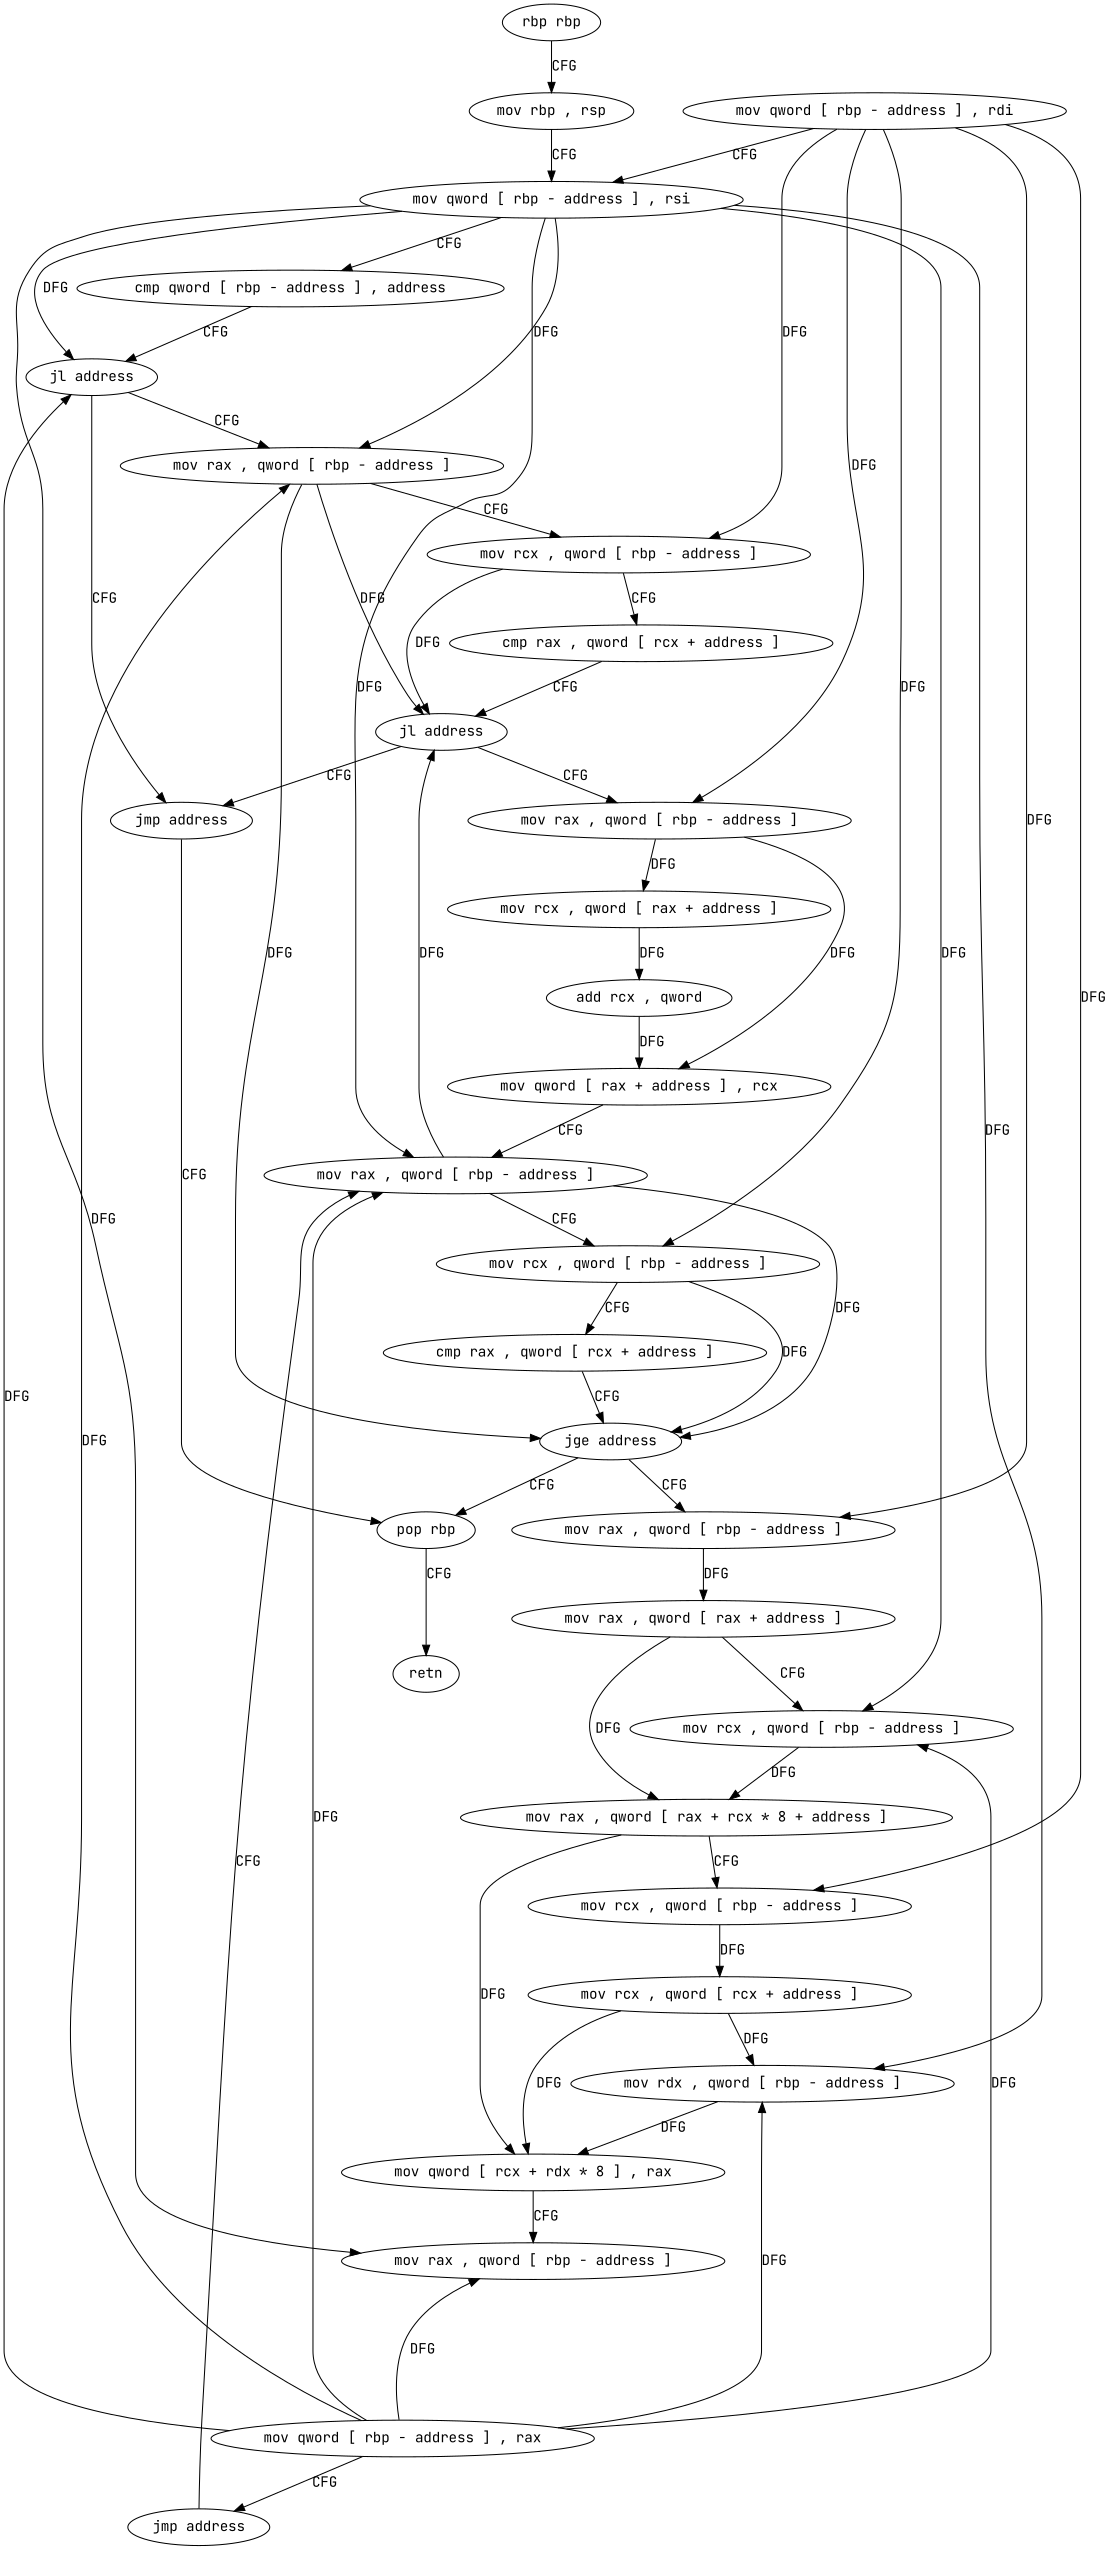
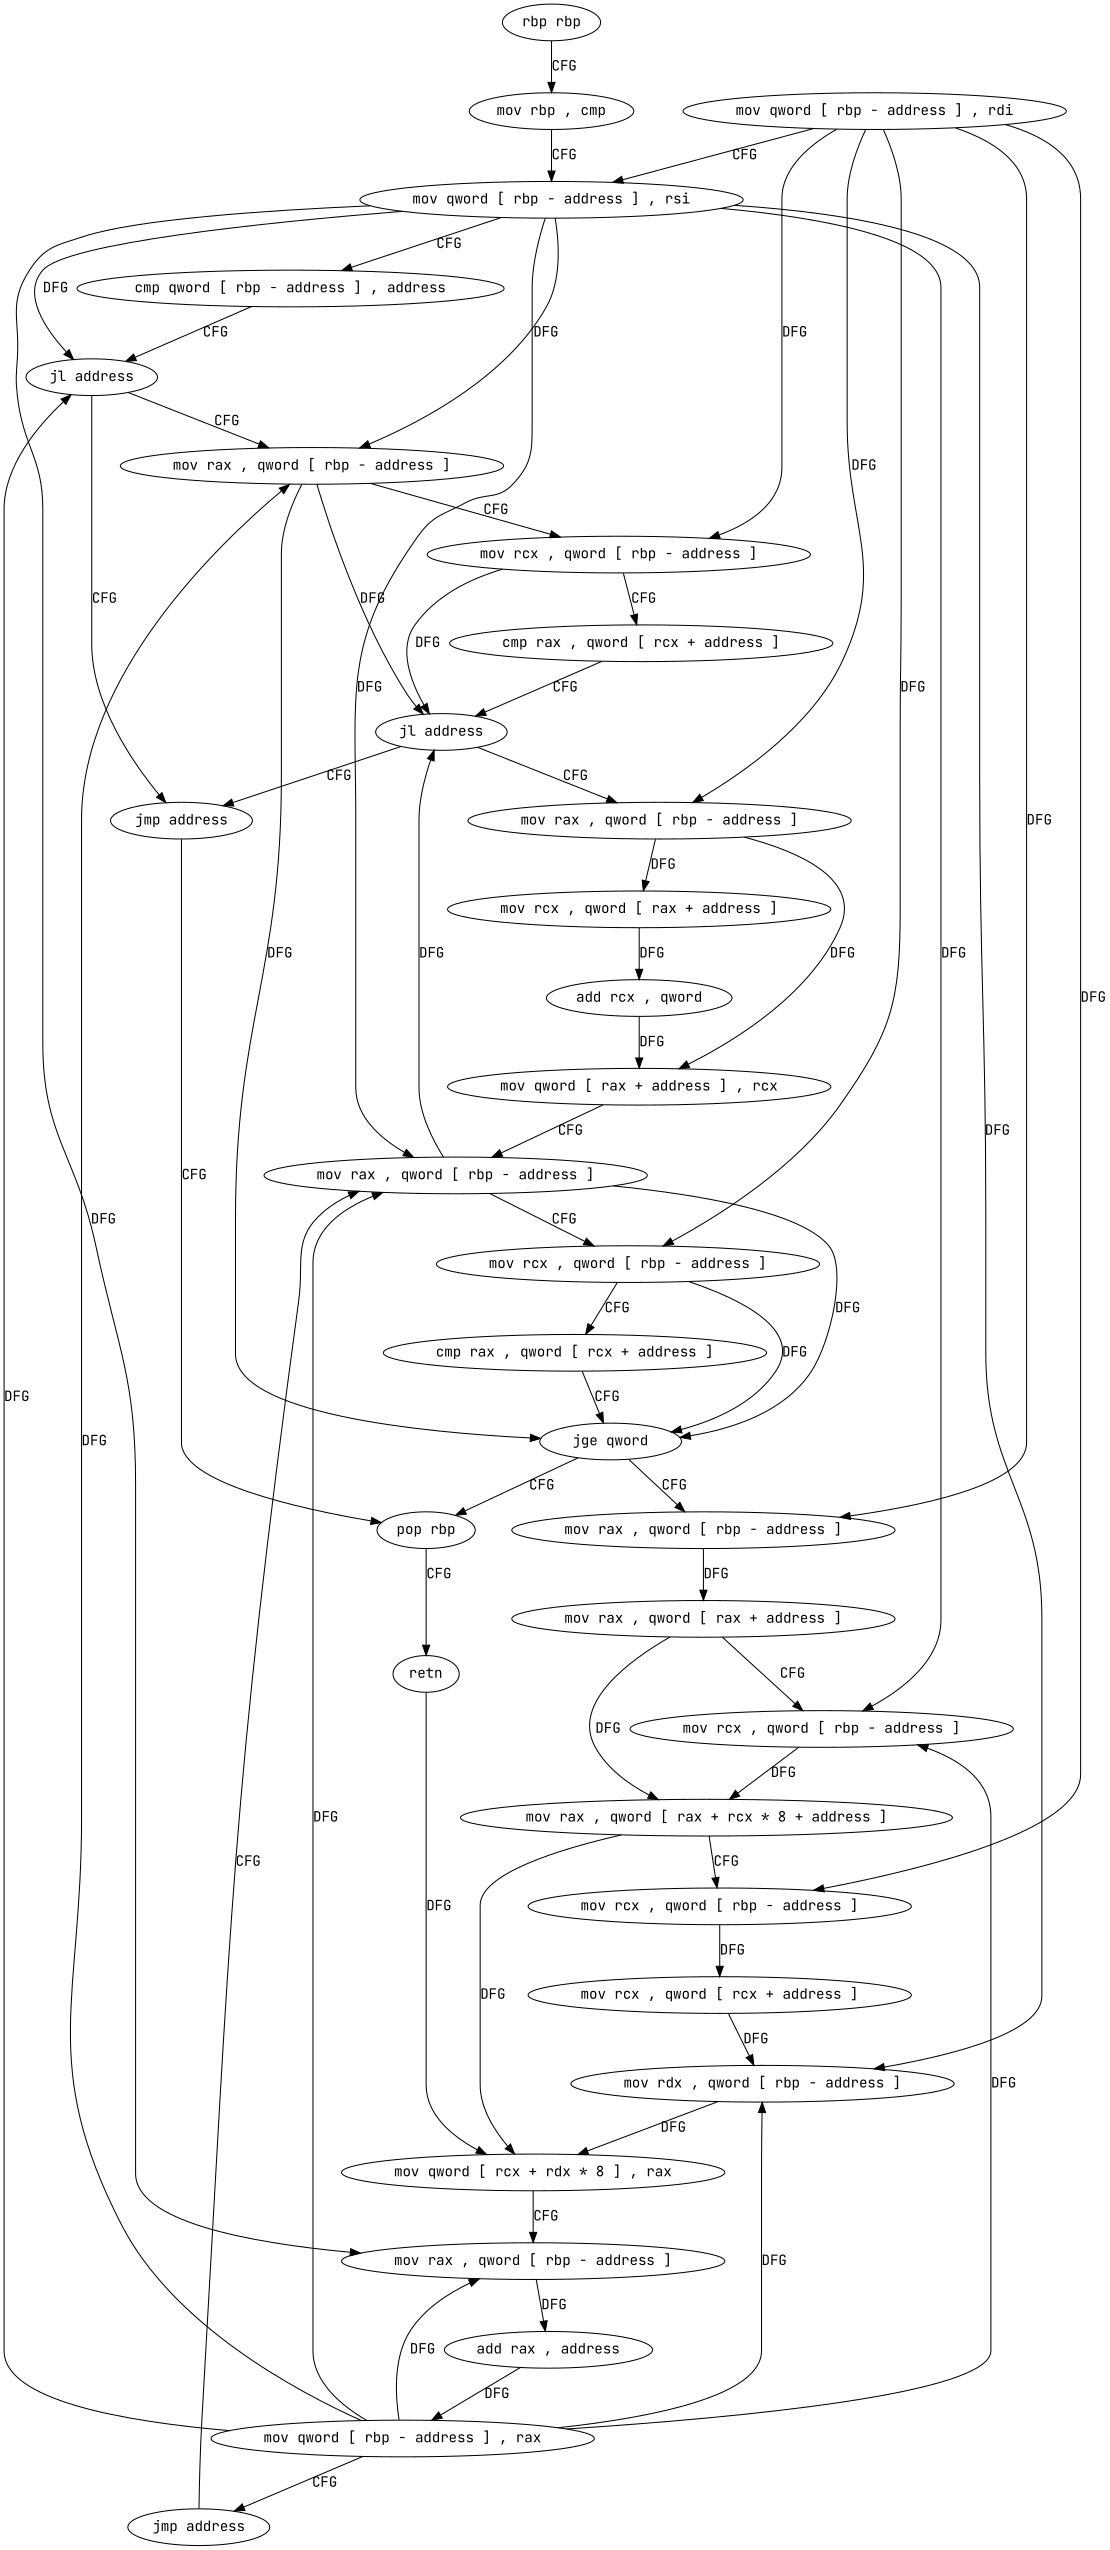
node "mov rbp , rsp": label "mov rbp , rsp" -> "mov rbp , cmp"
node "jge address": label "jge address" -> "jge qword"
edge "mov rcx , qword [ rcx + address ]" -> "mov qword [ rcx + rdx * 8 ] , rax": now "retn" -> "mov qword [ rcx + rdx * 8 ] , rax"
node "add rax , address": added
